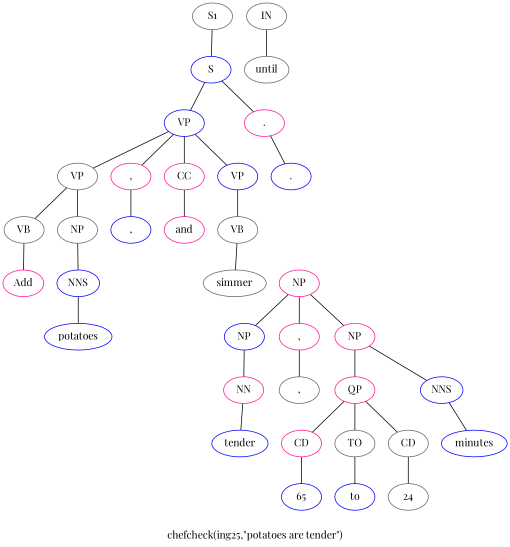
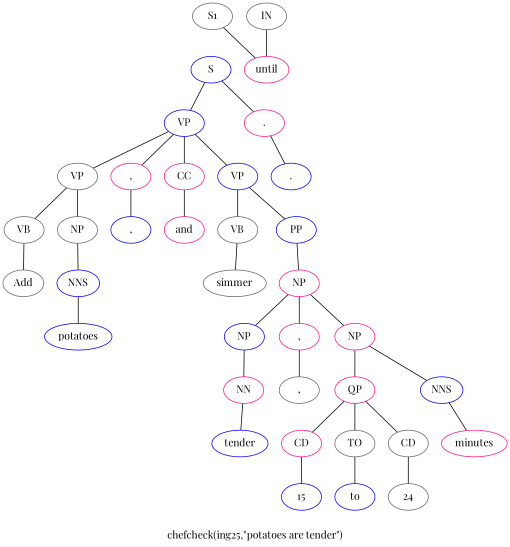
edge "S1" -- "S": now "S1" -- "until"
node "until": color gray40 -> deeppink
node "PP": added
node "Add": color deeppink -> gray40
node "minutes": color blue -> deeppink
node "65": label "65" -> "15"
